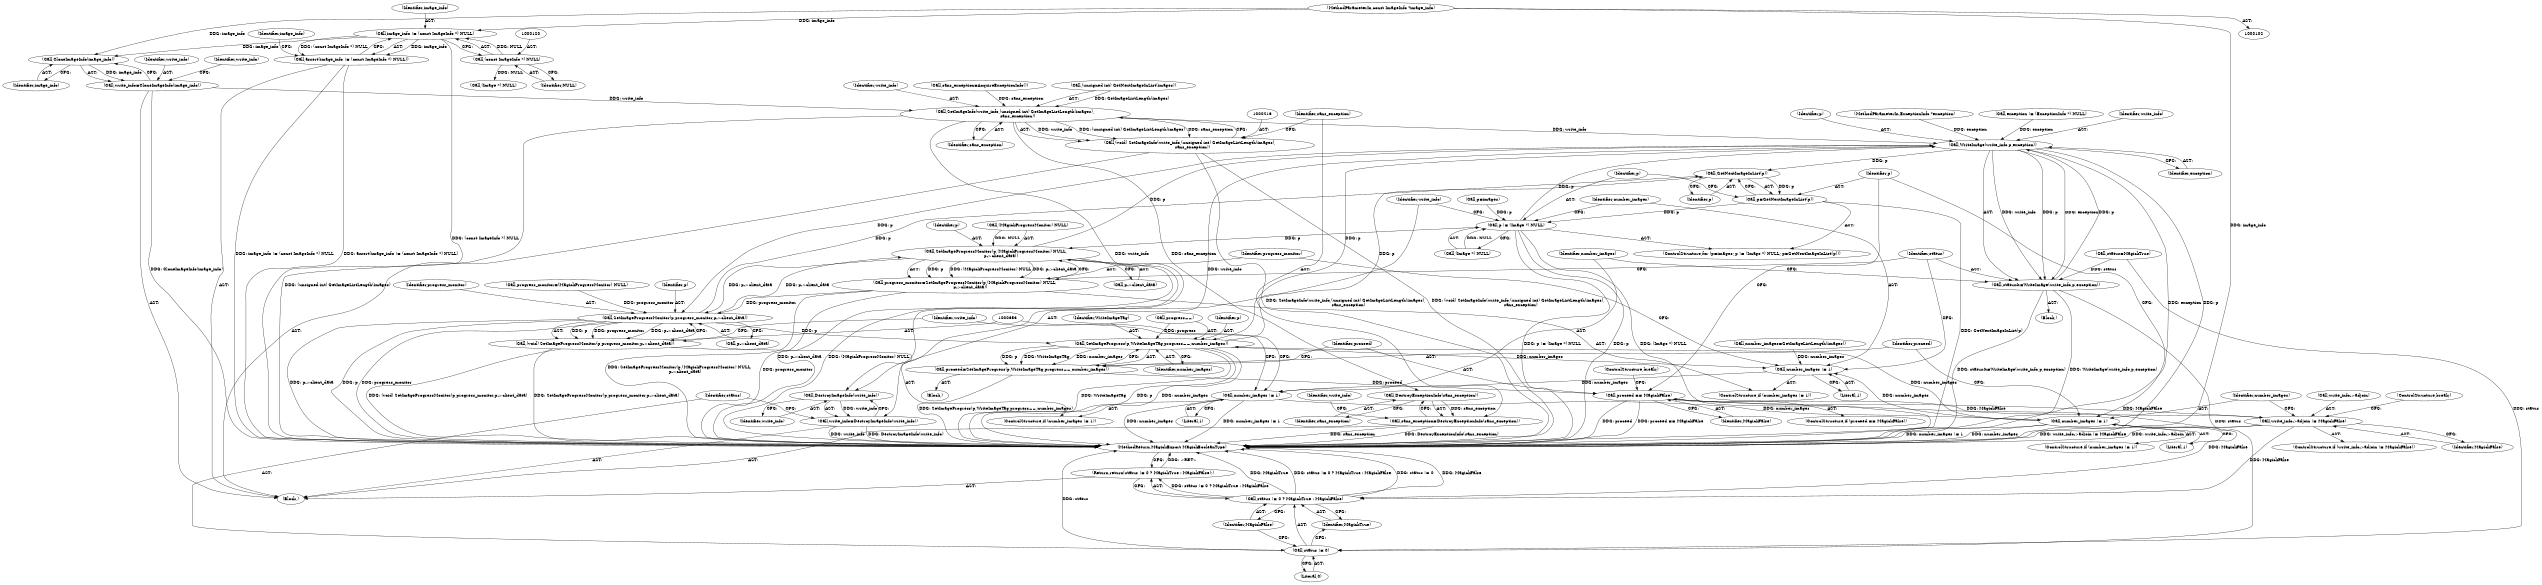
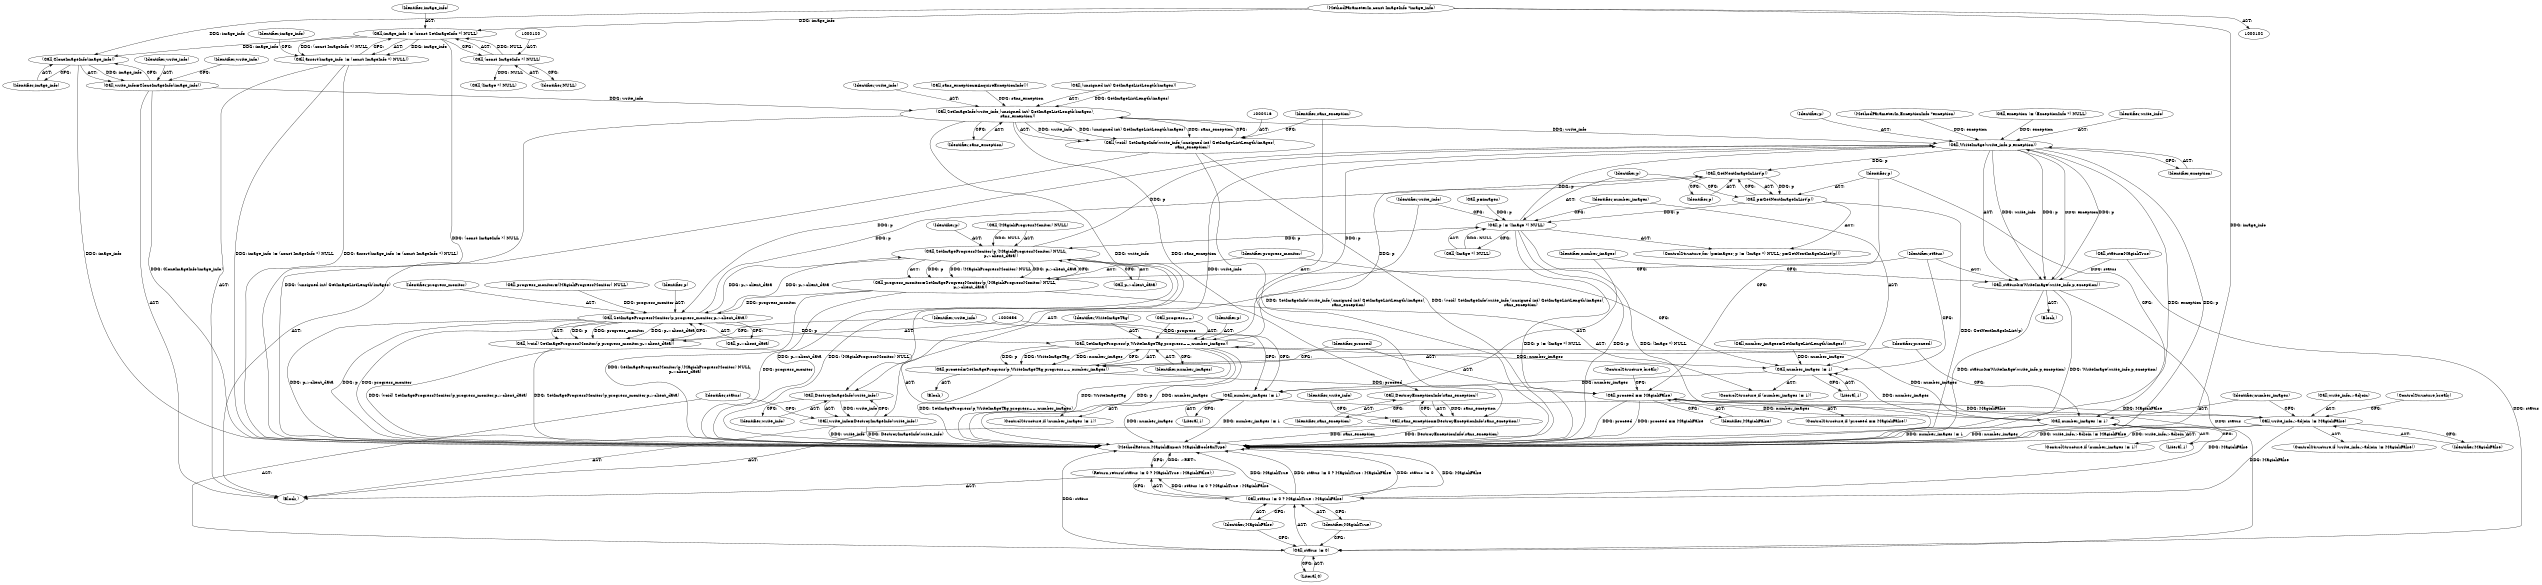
node "(Call,image_info != (const ImageInfo *) NULL)": label "(Call,image_info != (const ImageInfo *) NULL)" -> "(Call,image_info != (const SetImageInfo *) NULL)"
node "(Call,(unsigned int) GetNextImageInList(images))": label "(Call,(unsigned int) GetNextImageInList(images))" -> "(Call,(unsigned int) GetImageListLength(images))"
edge "(Call,CloneImageInfo(image_info))" -> "(MethodReturn,MagickExport MagickBooleanType)": added, label "DDG: image_info"
edge "(Call,status != 0)" -> "(Identifier,MagickTrue)": reversed
